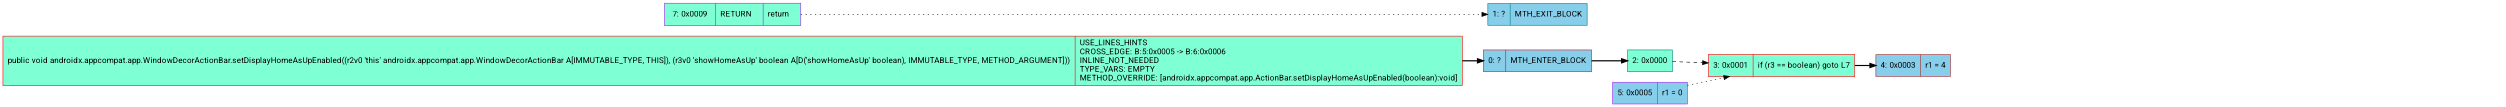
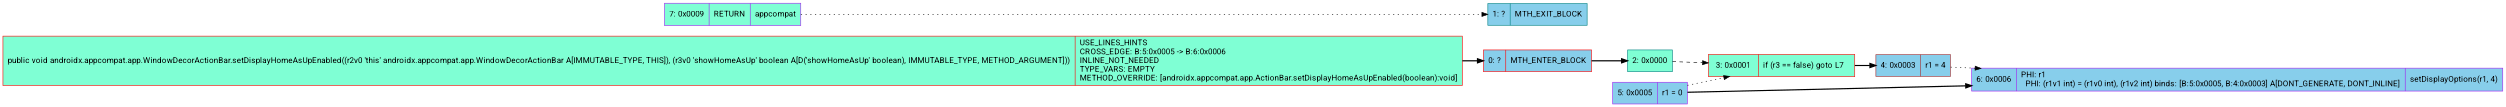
node "7: 0x0009": text "return" -> "appcompat"
node "3: 0x0001": text "if (r3 == boolean) goto L7" -> "if (r3 == false) goto L7"
node "6: 0x0006": added
